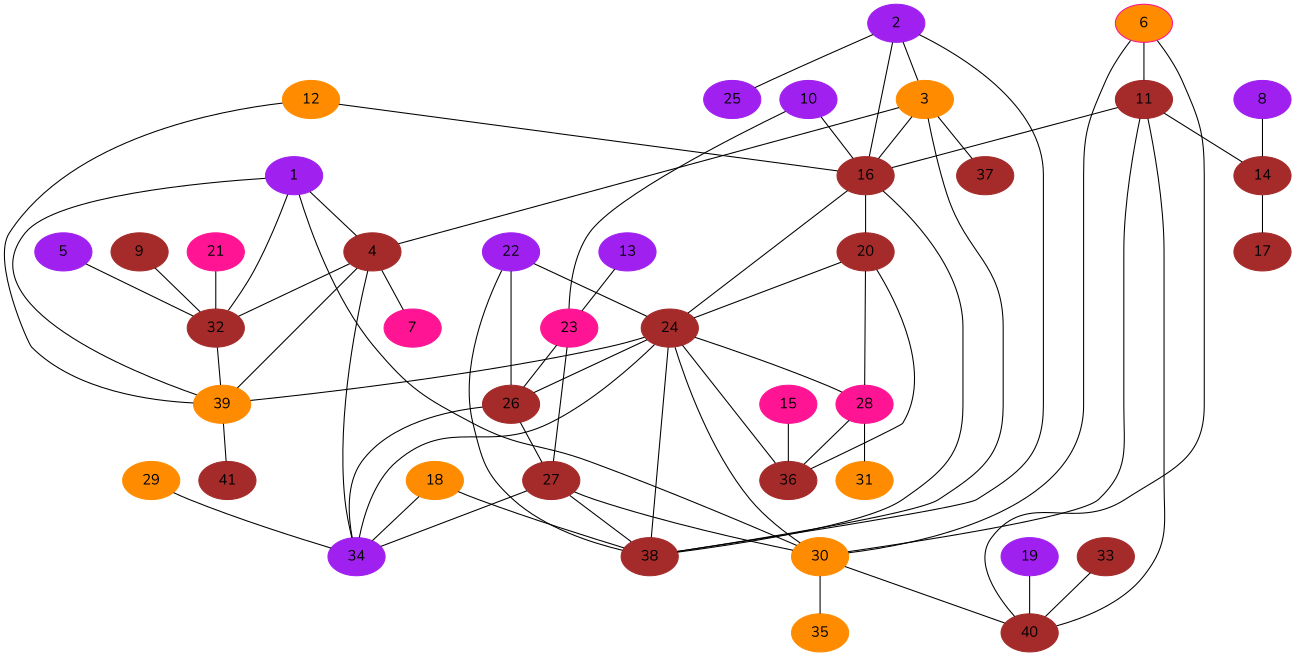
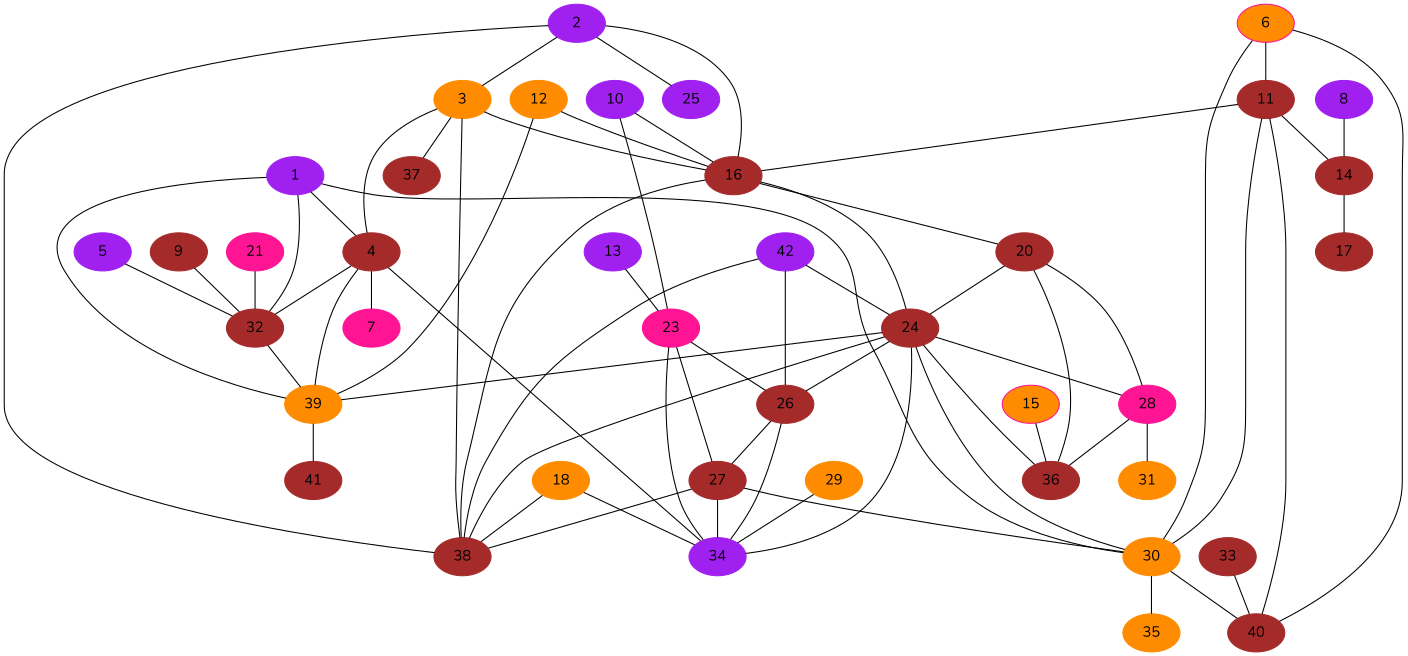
node "22": label "22" -> "42"
node "15": fillcolor deeppink -> darkorange
edge "23" -- "34": added
node "19": removed
